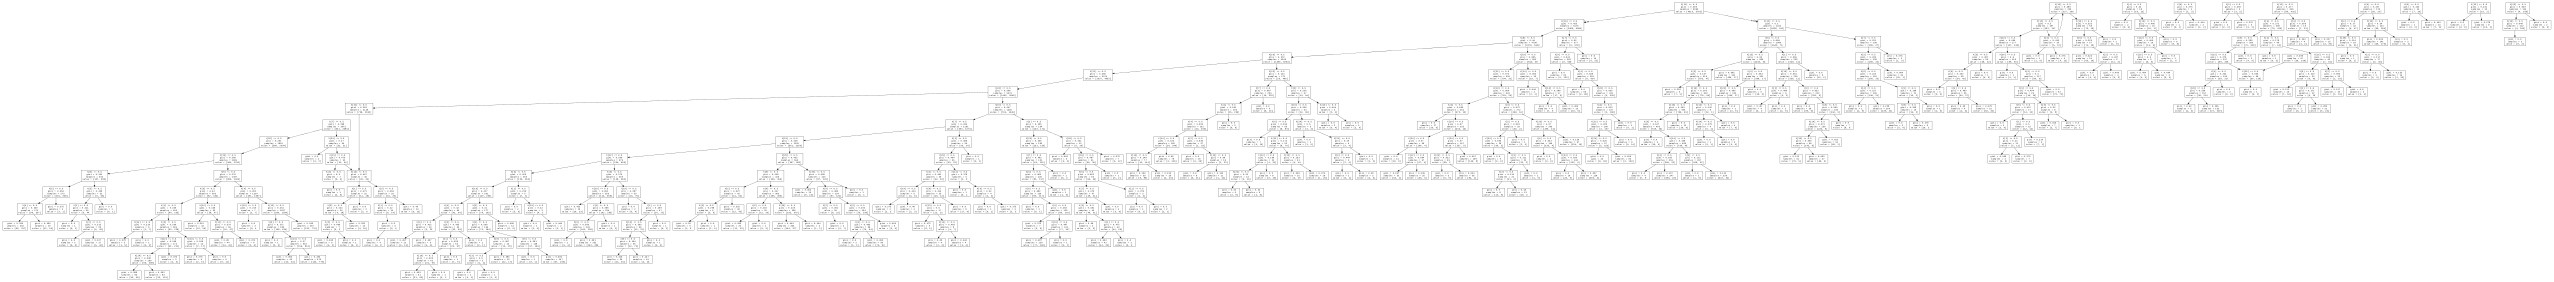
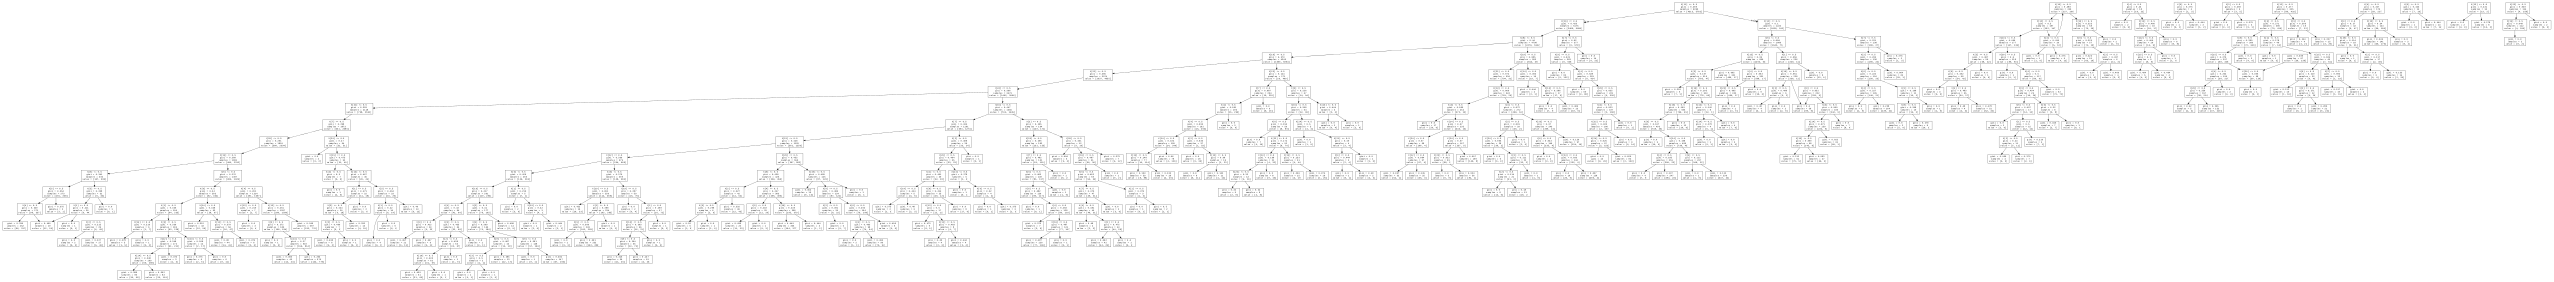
edge "X[16] <= 0.5 gini = 0.061 samples = 228 value = [336, 11]" -> "X[0] <= 0.5 gini = 0.052 samples = 222 value = [331, 9]": now "X[16] <= 0.5 gini = 0.061 samples = 228 value = [336, 11]" -> "gini = 0.0 samples = 56 value = [89, 0]"
edge "X[21] <= 0.5 gini = 0.353 samples = 2118 value = [758, 2551]" -> "X[13] <= 0.5 gini = 0.467 samples = 45 value = [26, 44]": now "X[21] <= 0.5 gini = 0.353 samples = 2118 value = [758, 2551]" -> "X[7] <= 0.5 gini = 0.298 samples = 1873 value = [531, 2385]"
node "gini = 0.0 samples = 11 value = [19, 0]": removed
edge "X[6] <= 0.5 gini = 0.276 samples = 1497 value = [383, 1929]" -> "X[4] <= 0.5 gini = 0.261 samples = 1214 value = [291, 1597]": removed
edge "X[6] <= 0.5 gini = 0.375 samples = 309 value = [128, 384]" -> "X[19] <= 0.5 gini = 0.391 samples = 250 value = [112, 308]": removed
node "X[2] <= 0.5 gini = 0.391 value = 20 value = [8, 22]": label "X[2] <= 0.5 gini = 0.391 value = 20 value = [8, 22]" -> "X[2] <= 0.5 gini = 0.391 samples = 20 value = [8, 22]"
edge "X[1] <= 0.5 gini = 0.211 samples = 30 value = [6, 44]" -> "X[2] <= 0.5 gini = 0.215 samples = 29 value = [6, 43]": now "X[1] <= 0.5 gini = 0.211 samples = 30 value = [6, 44]" -> "gini = 0.469 samples = 19 value = [12, 20]"
edge "gini = 0.5 samples = 6 value = [6, 6]" -> "gini = 0.0 samples = 4 value = [0, 8]": now "X[1] <= 0.5 gini = 0.42 samples = 10 value = [6, 14]" -> "gini = 0.0 samples = 4 value = [0, 8]"
